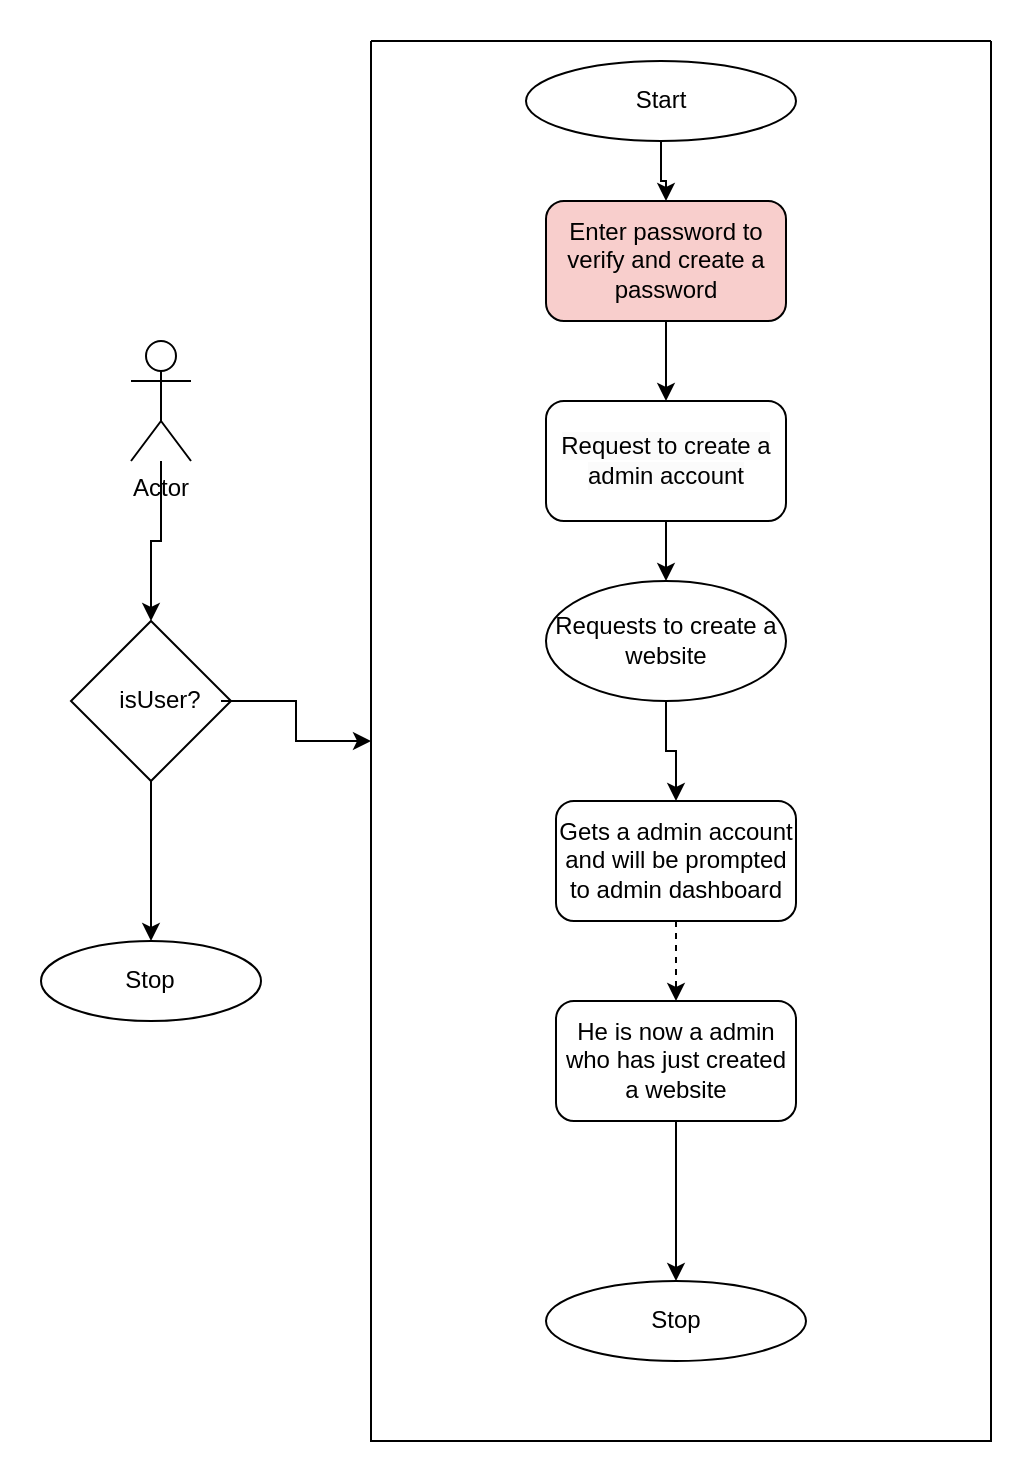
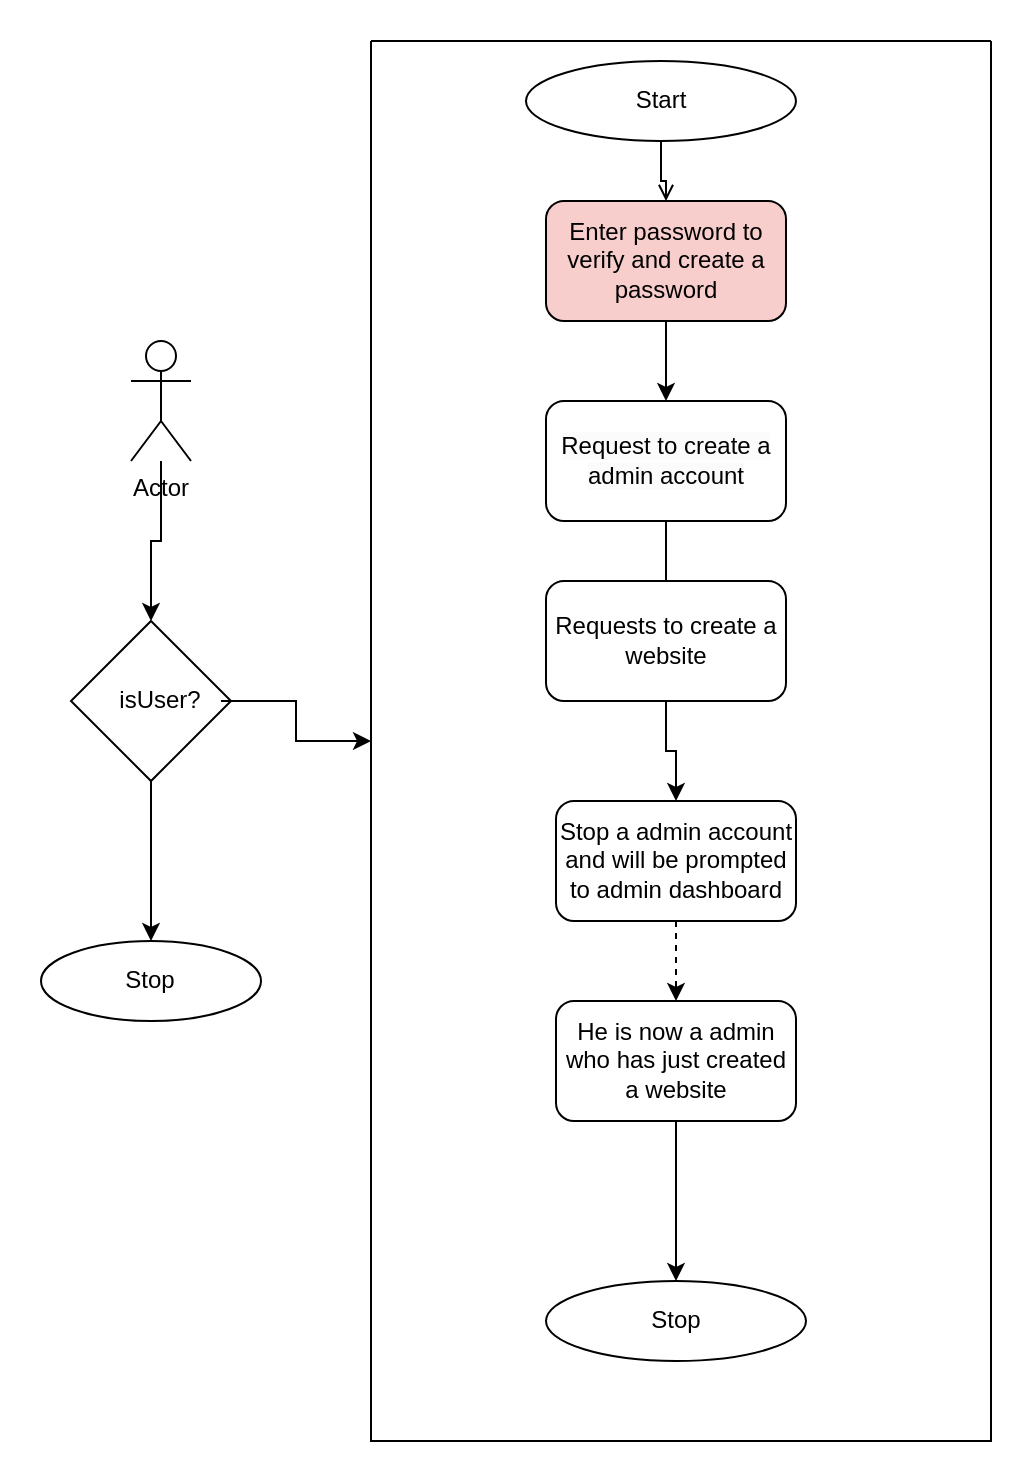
edge "Start" -> "Enter password to verify and create a password": arrowhead classic -> open
edge "Request to create a admin account" -> "Requests to create a website": arrowhead classic -> none
node "Requests to create a website": shape ellipse -> rounded rectangle
node "Gets a admin account and will be prompted to admin dashboard": label "Gets a admin account and will be prompted to admin dashboard" -> "Stop a admin account and will be prompted to admin dashboard"
